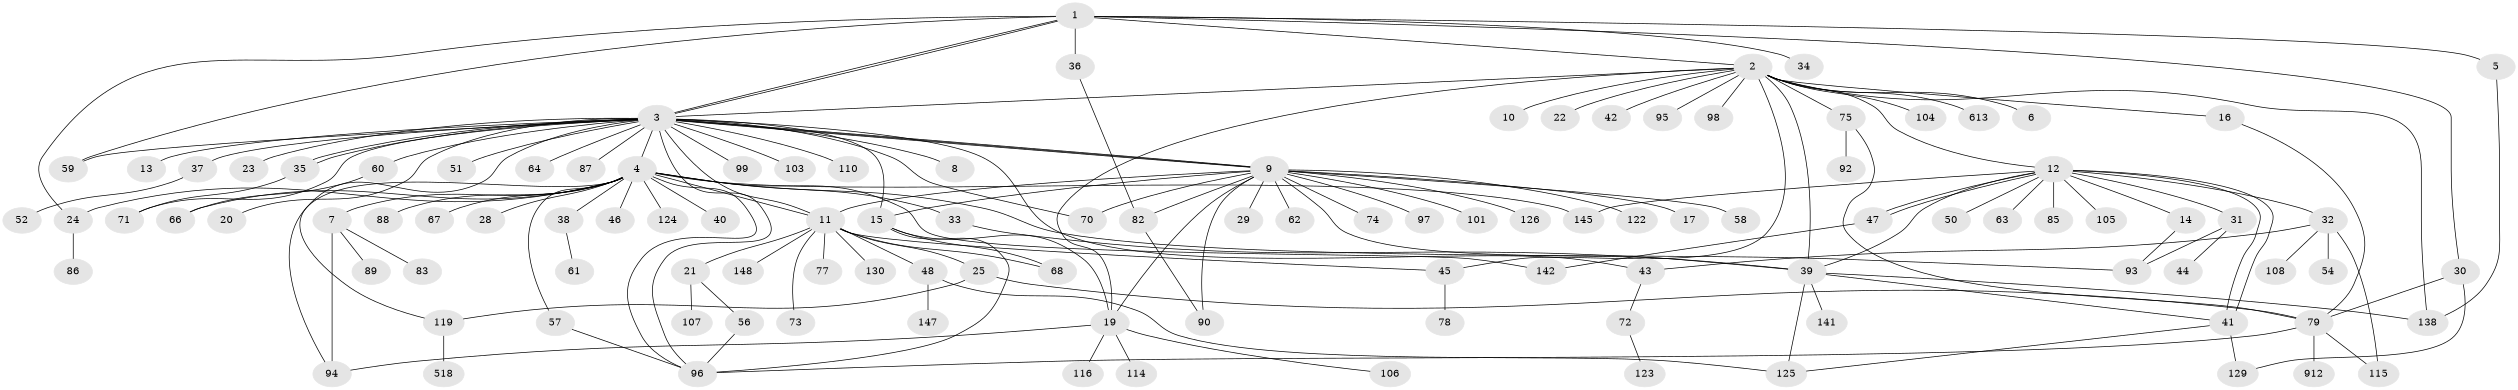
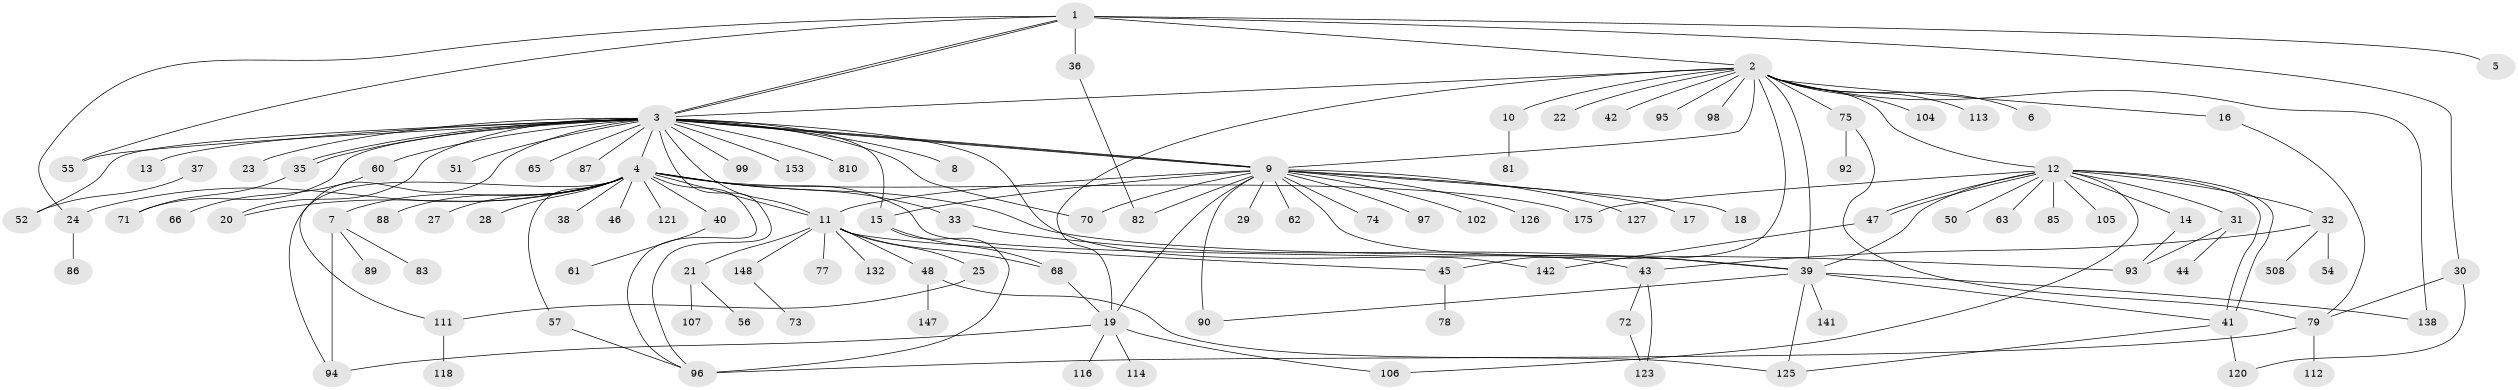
node "34": removed
node "613": label "613" -> "113"
edge "3" -- "37": now "3" -- "52"
edge "2" -- "9": added
node "59": label "59" -> "55"
node "64": label "64" -> "65"
node "103": label "103" -> "153"
node "110": label "110" -> "810"
node "81": added
edge "4" -- "66": now "4" -- "20"
edge "5" -- "138": removed
node "67": label "67" -> "27"
node "124": label "124" -> "121"
node "101": label "101" -> "102"
node "145": label "145" -> "175"
node "122": label "122" -> "127"
node "58": label "58" -> "18"
edge "15" -- "19": now "68" -- "19"
edge "38" -- "61": now "40" -- "61"
edge "11" -- "73": now "148" -- "73"
node "130": label "130" -> "132"
edge "82" -- "90": now "39" -- "90"
node "108": label "108" -> "508"
edge "25" -- "79": removed
node "119": label "119" -> "111"
edge "43" -- "123": added
edge "12" -- "106": added
edge "56" -- "96": removed
node "518": label "518" -> "118"
node "129": label "129" -> "120"
node "912": label "912" -> "112"
node "115": removed
